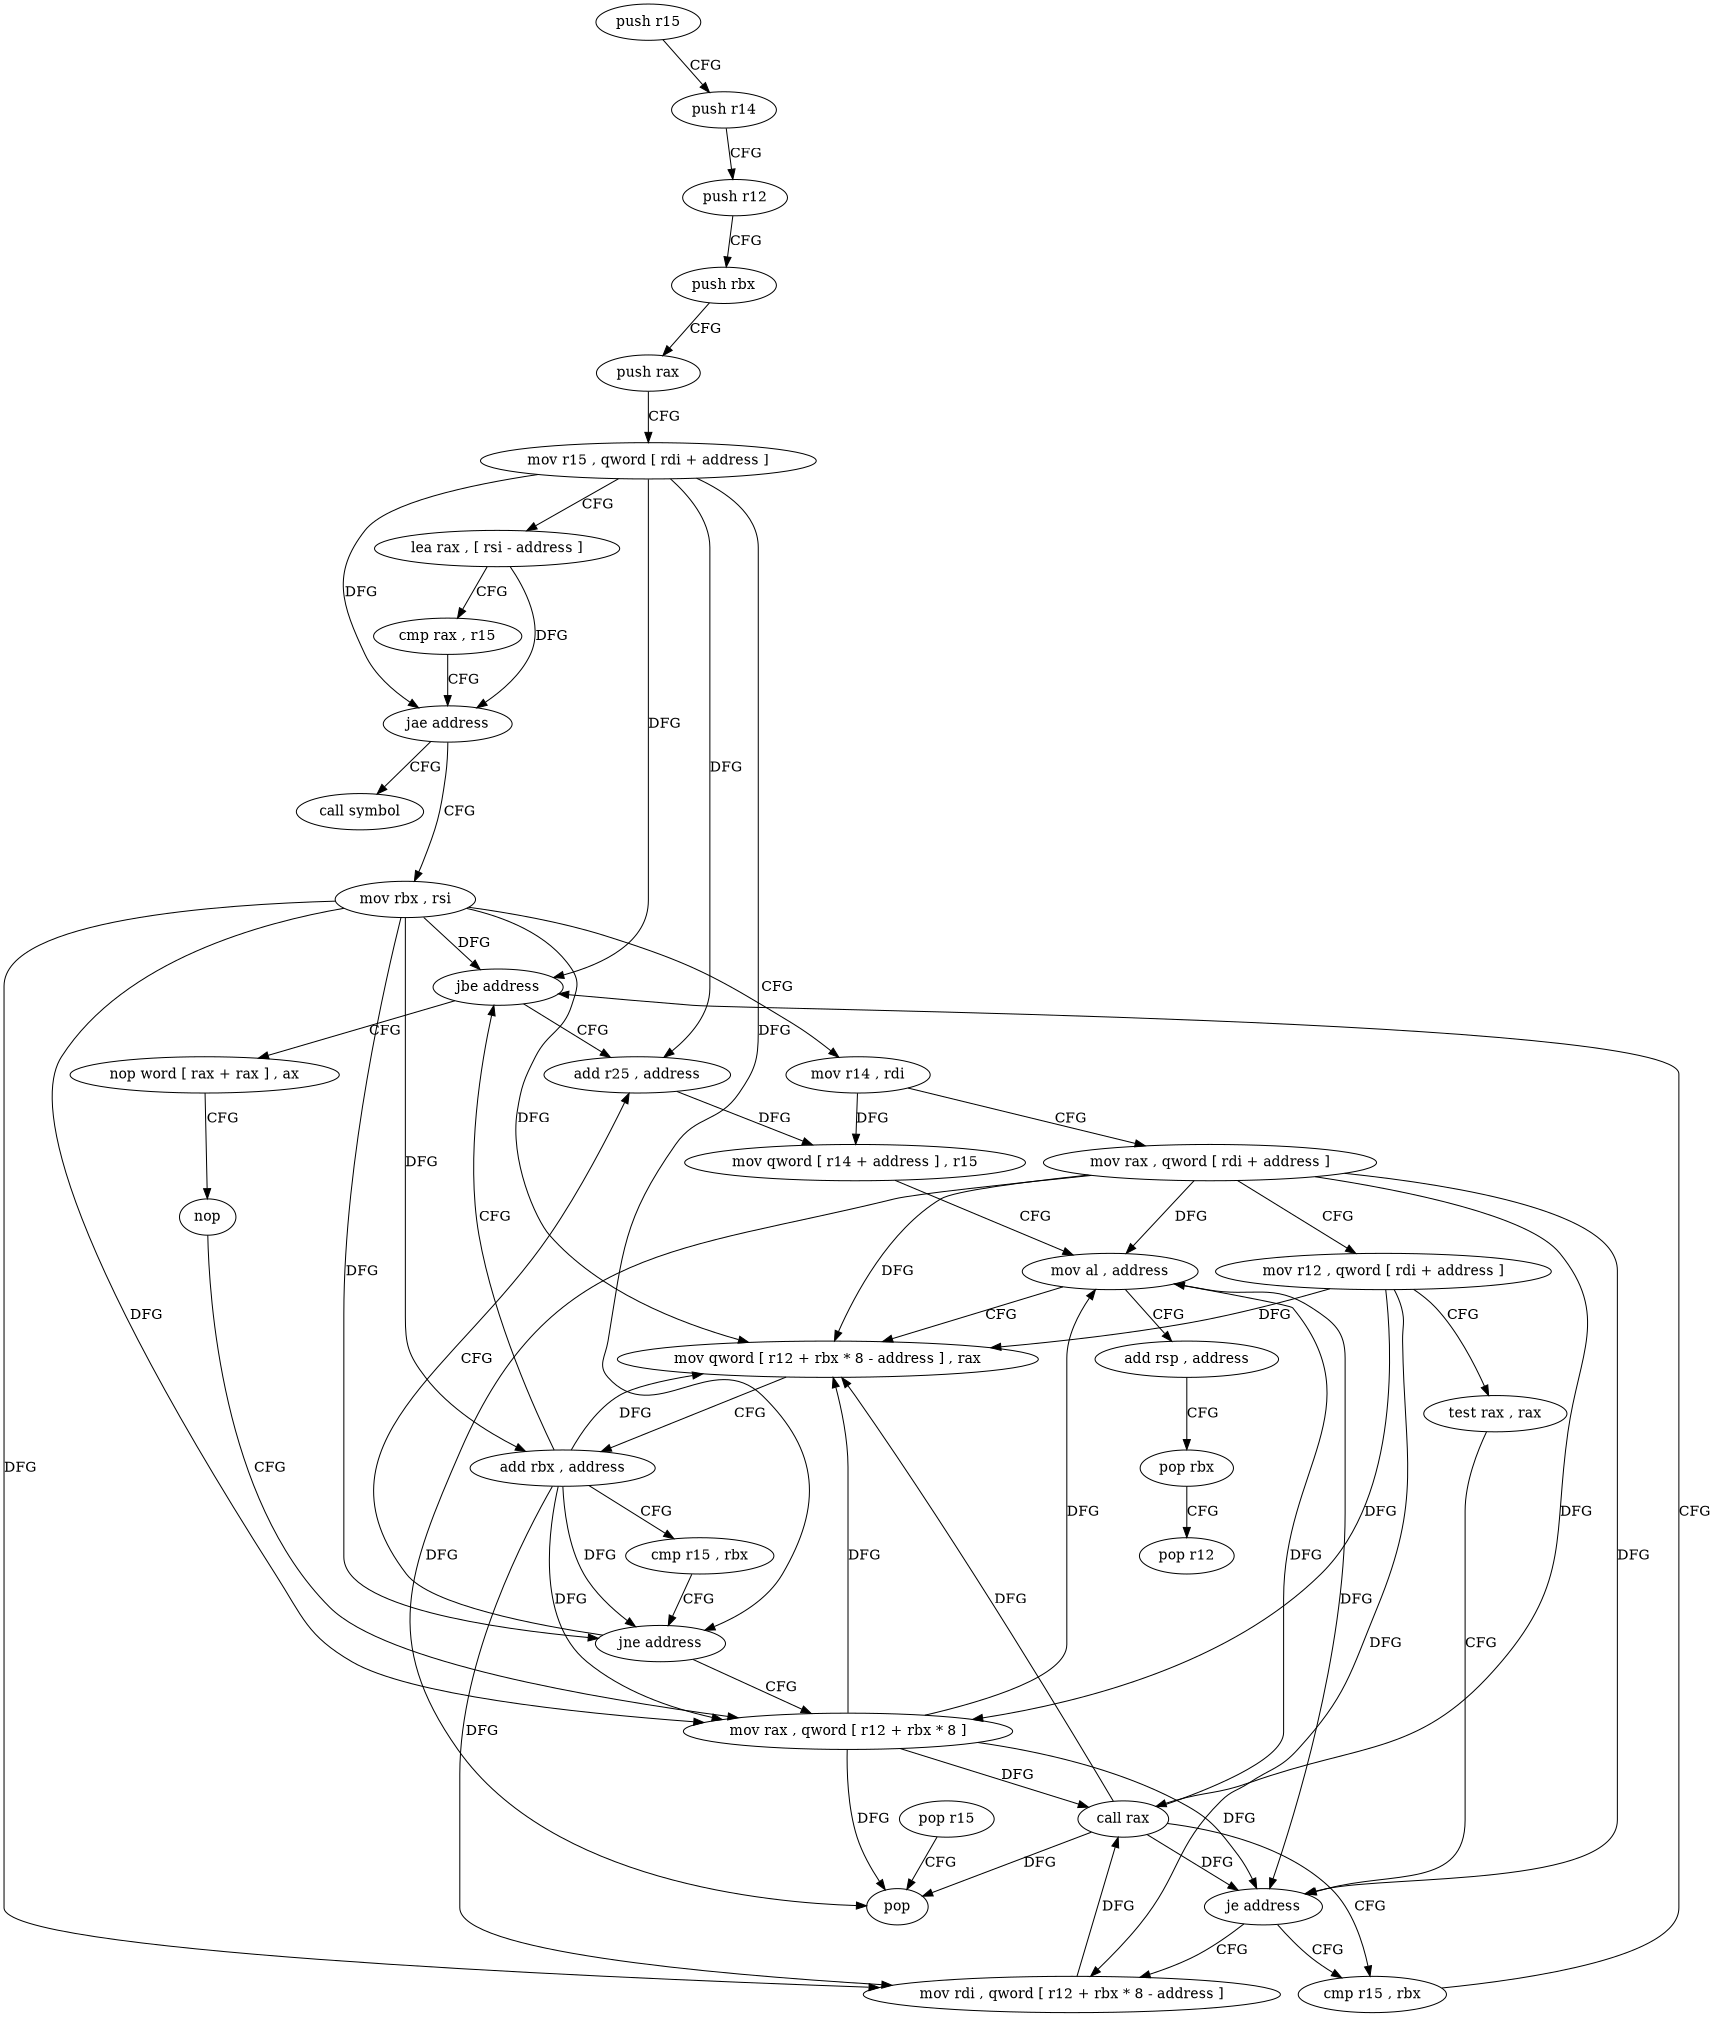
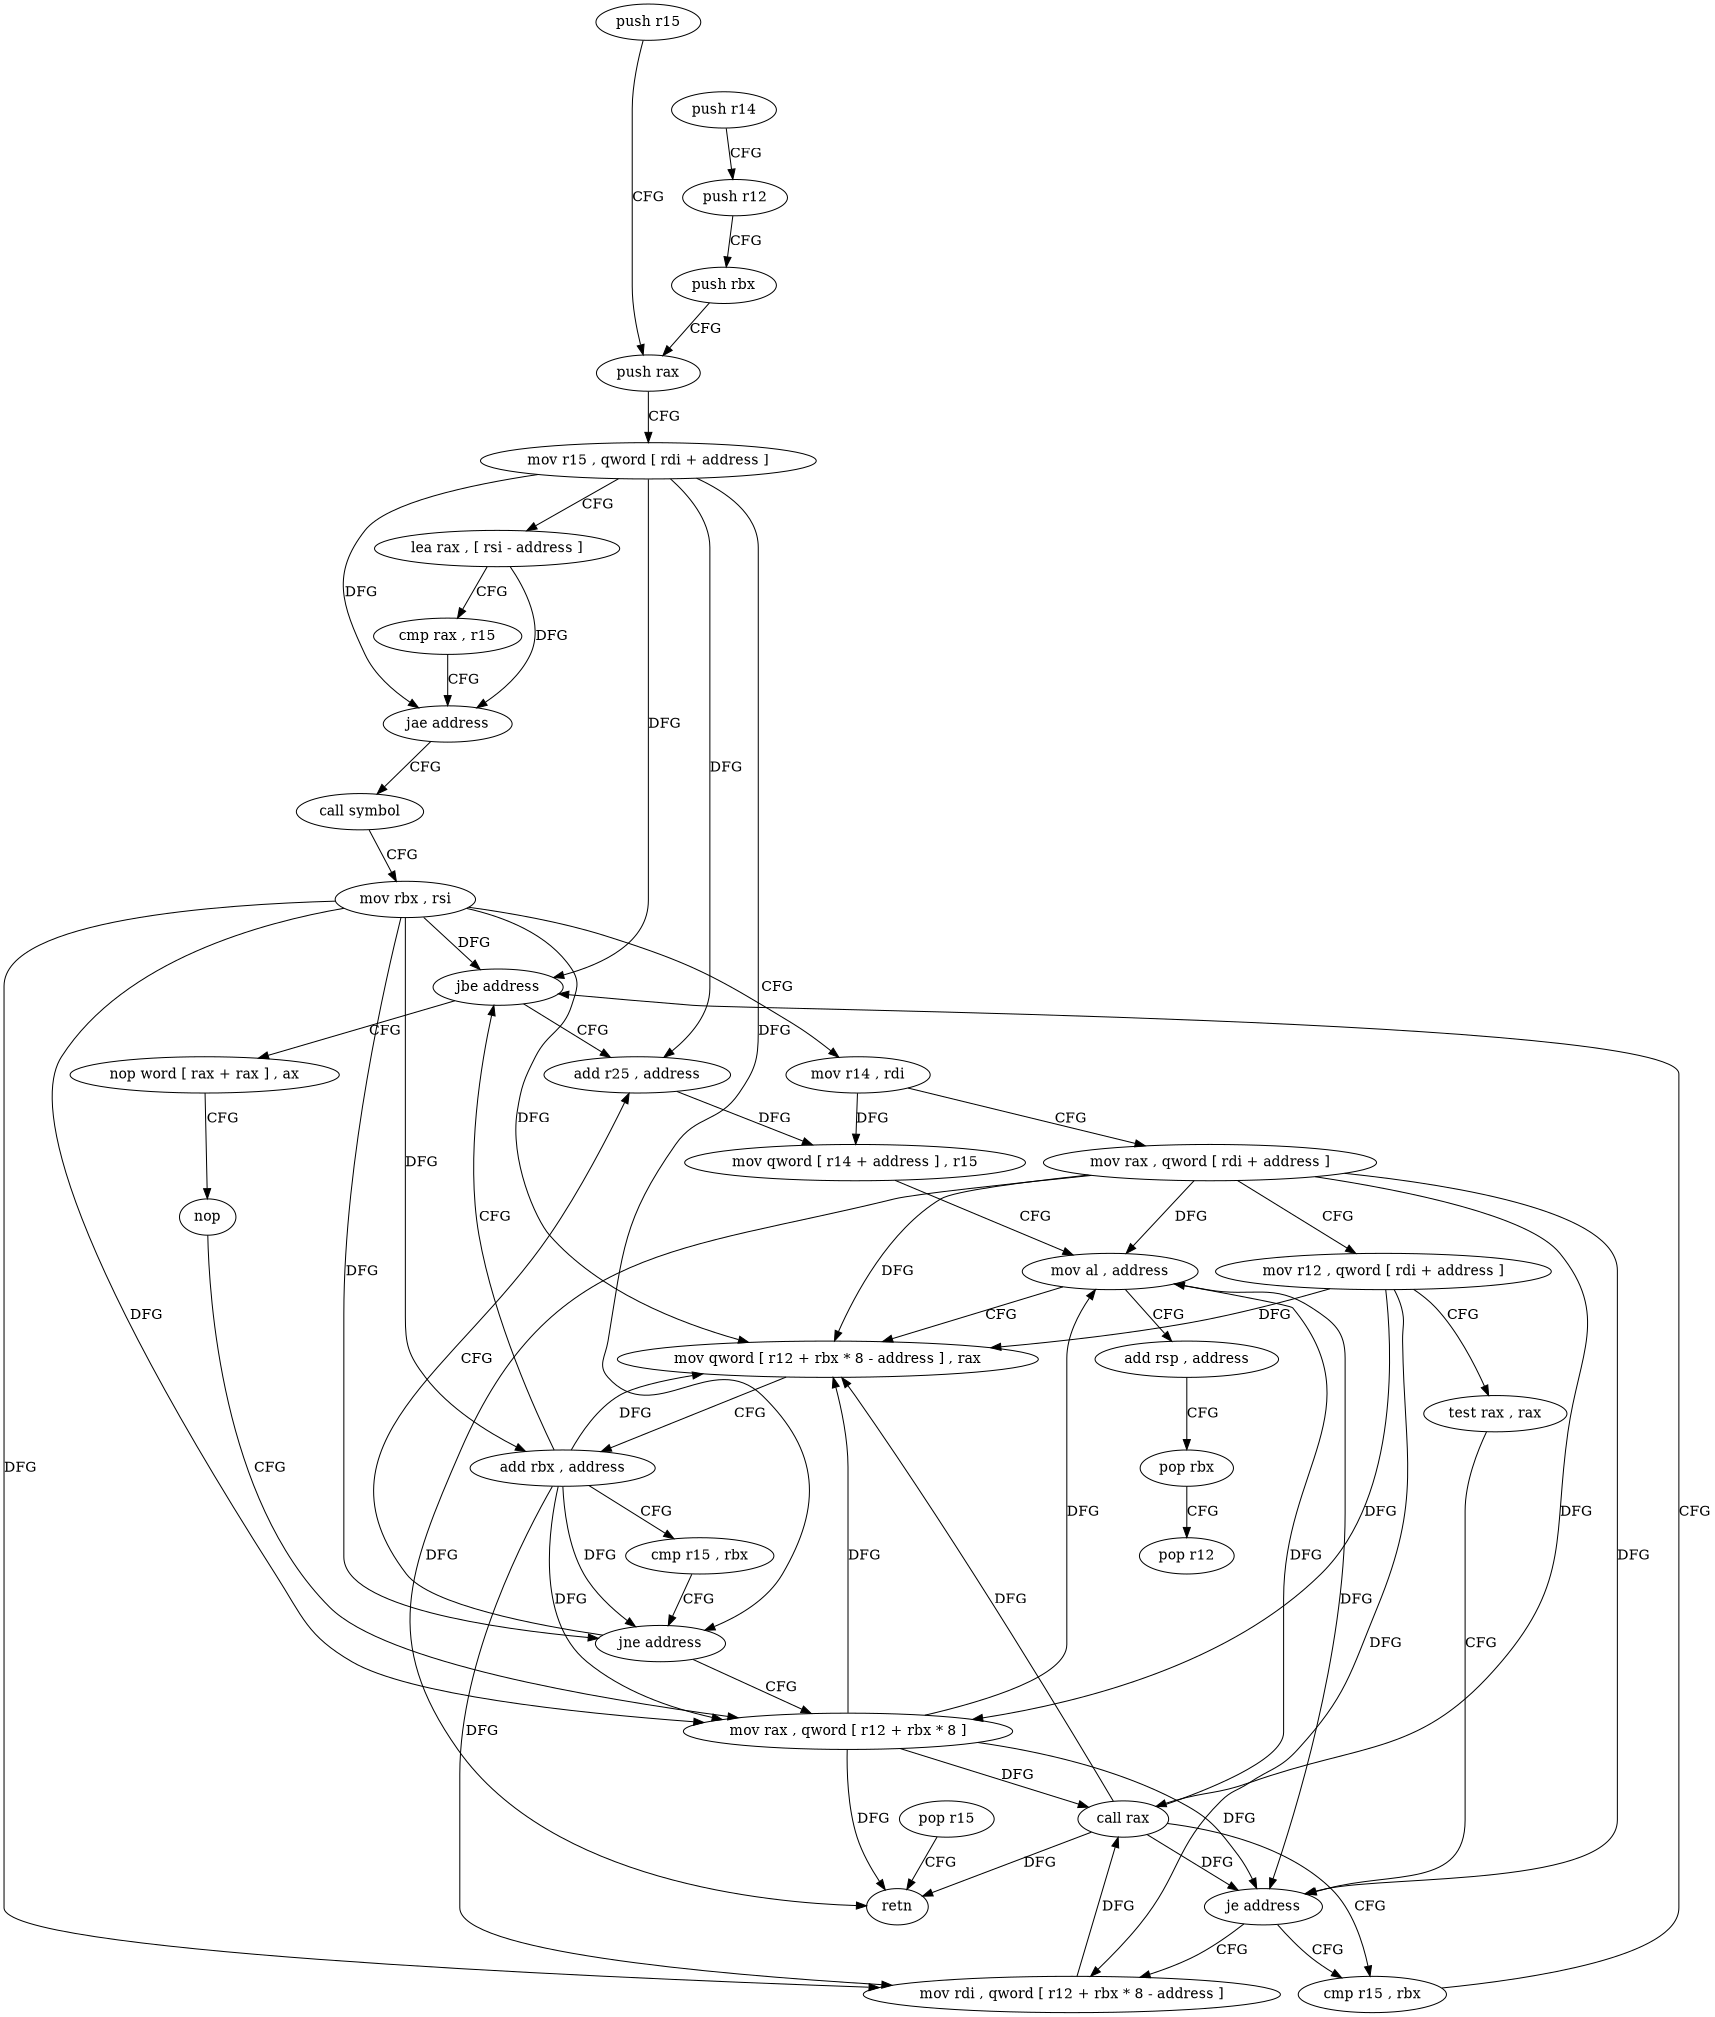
edge "push r15" -> "push r14": now "push r15" -> "push rax"
edge "jae address" -> "mov rbx , rsi": now "call symbol" -> "mov rbx , rsi"
node "pop": label "pop" -> "retn"
